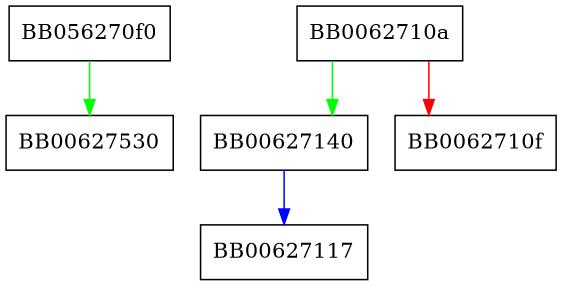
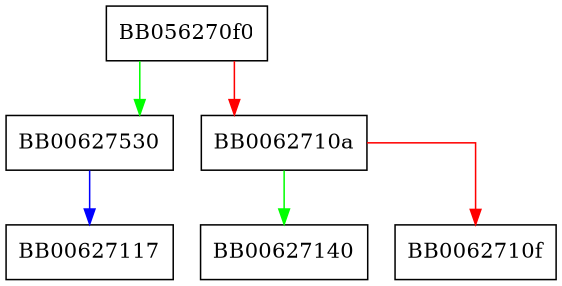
edge "BB056270f0" -> "BB0062710a": added
edge "BB00627140" -> "BB00627117": now "BB00627530" -> "BB00627117"
